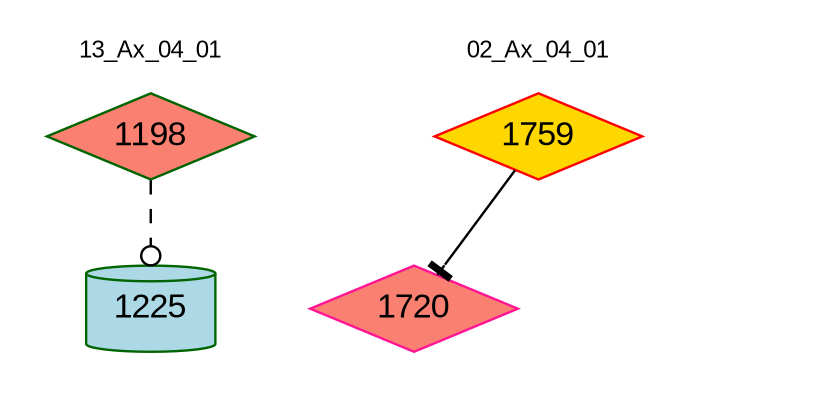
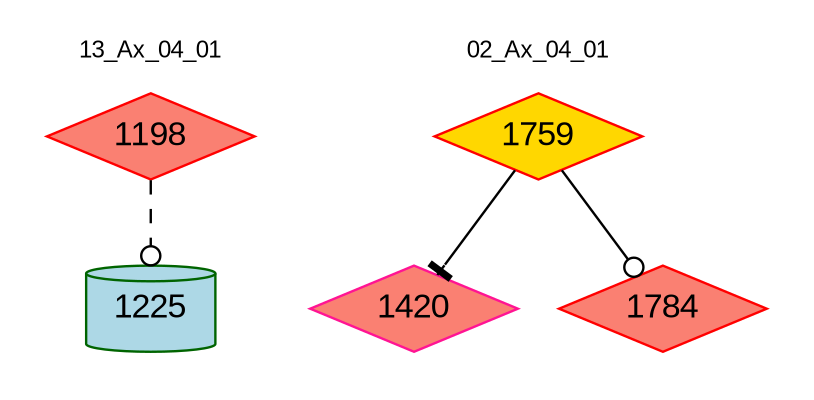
node "1198": color darkgreen -> red
node "1720": label "1720" -> "1420"
node "1784": added
